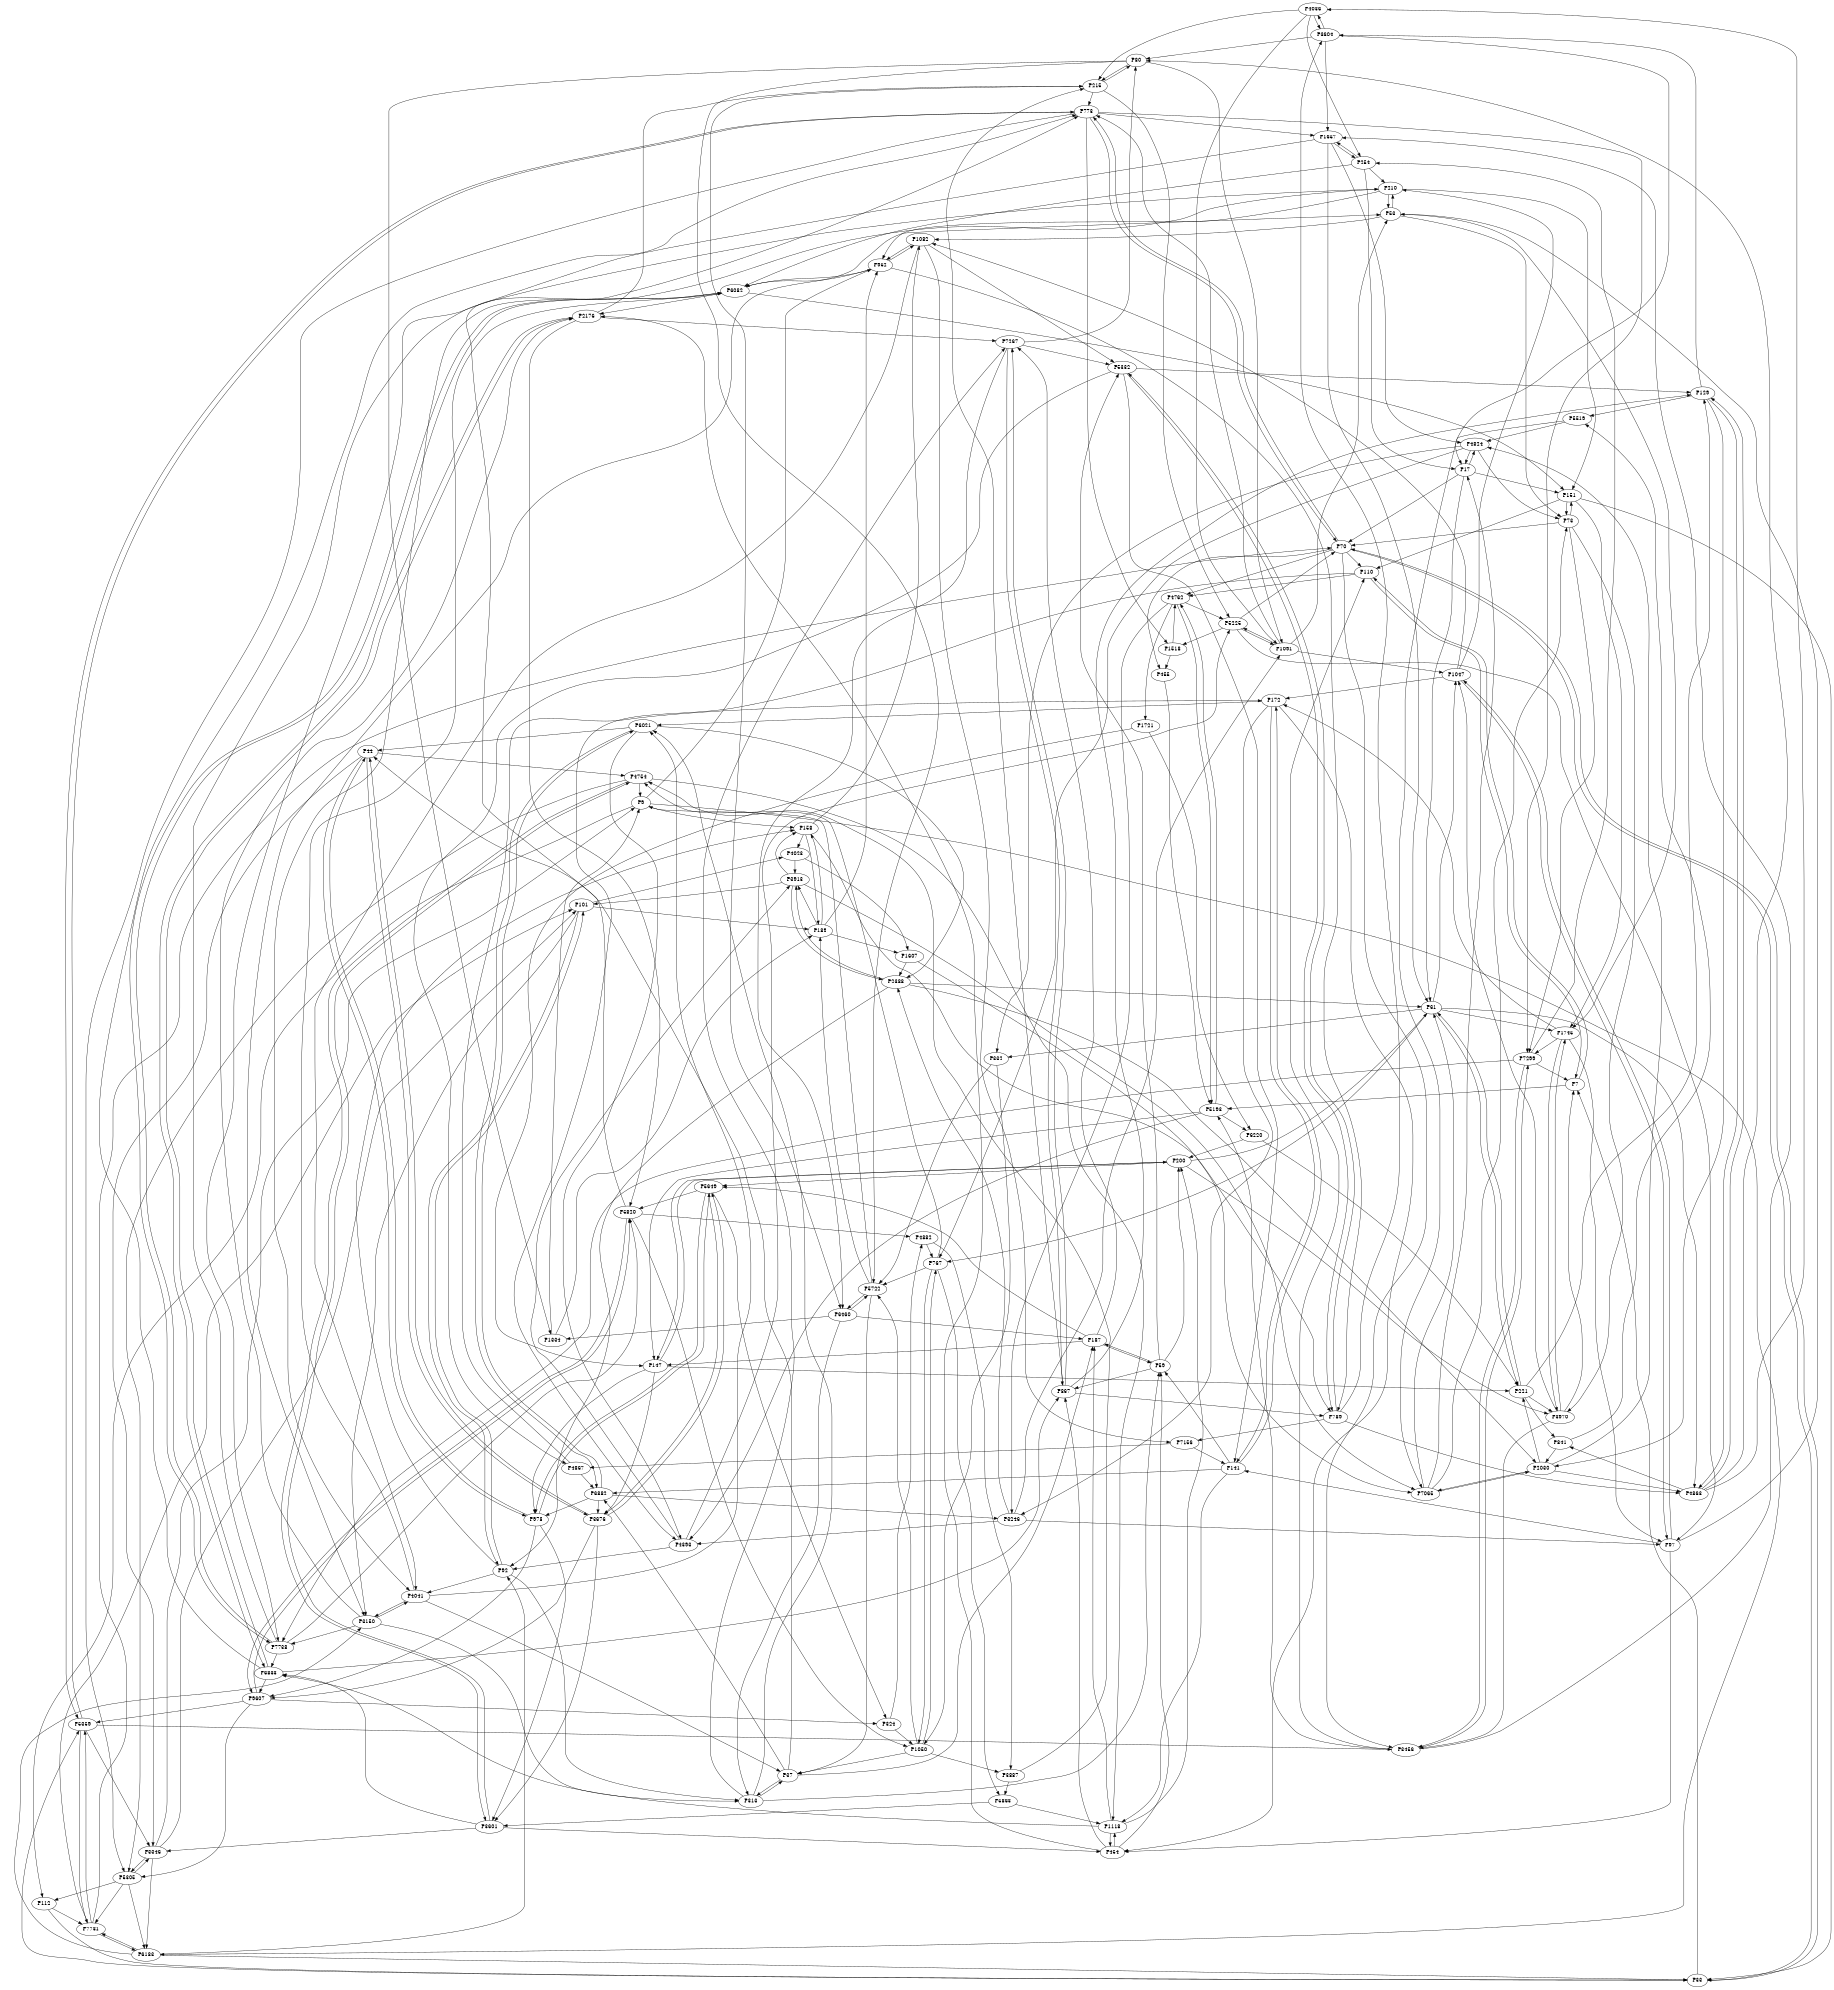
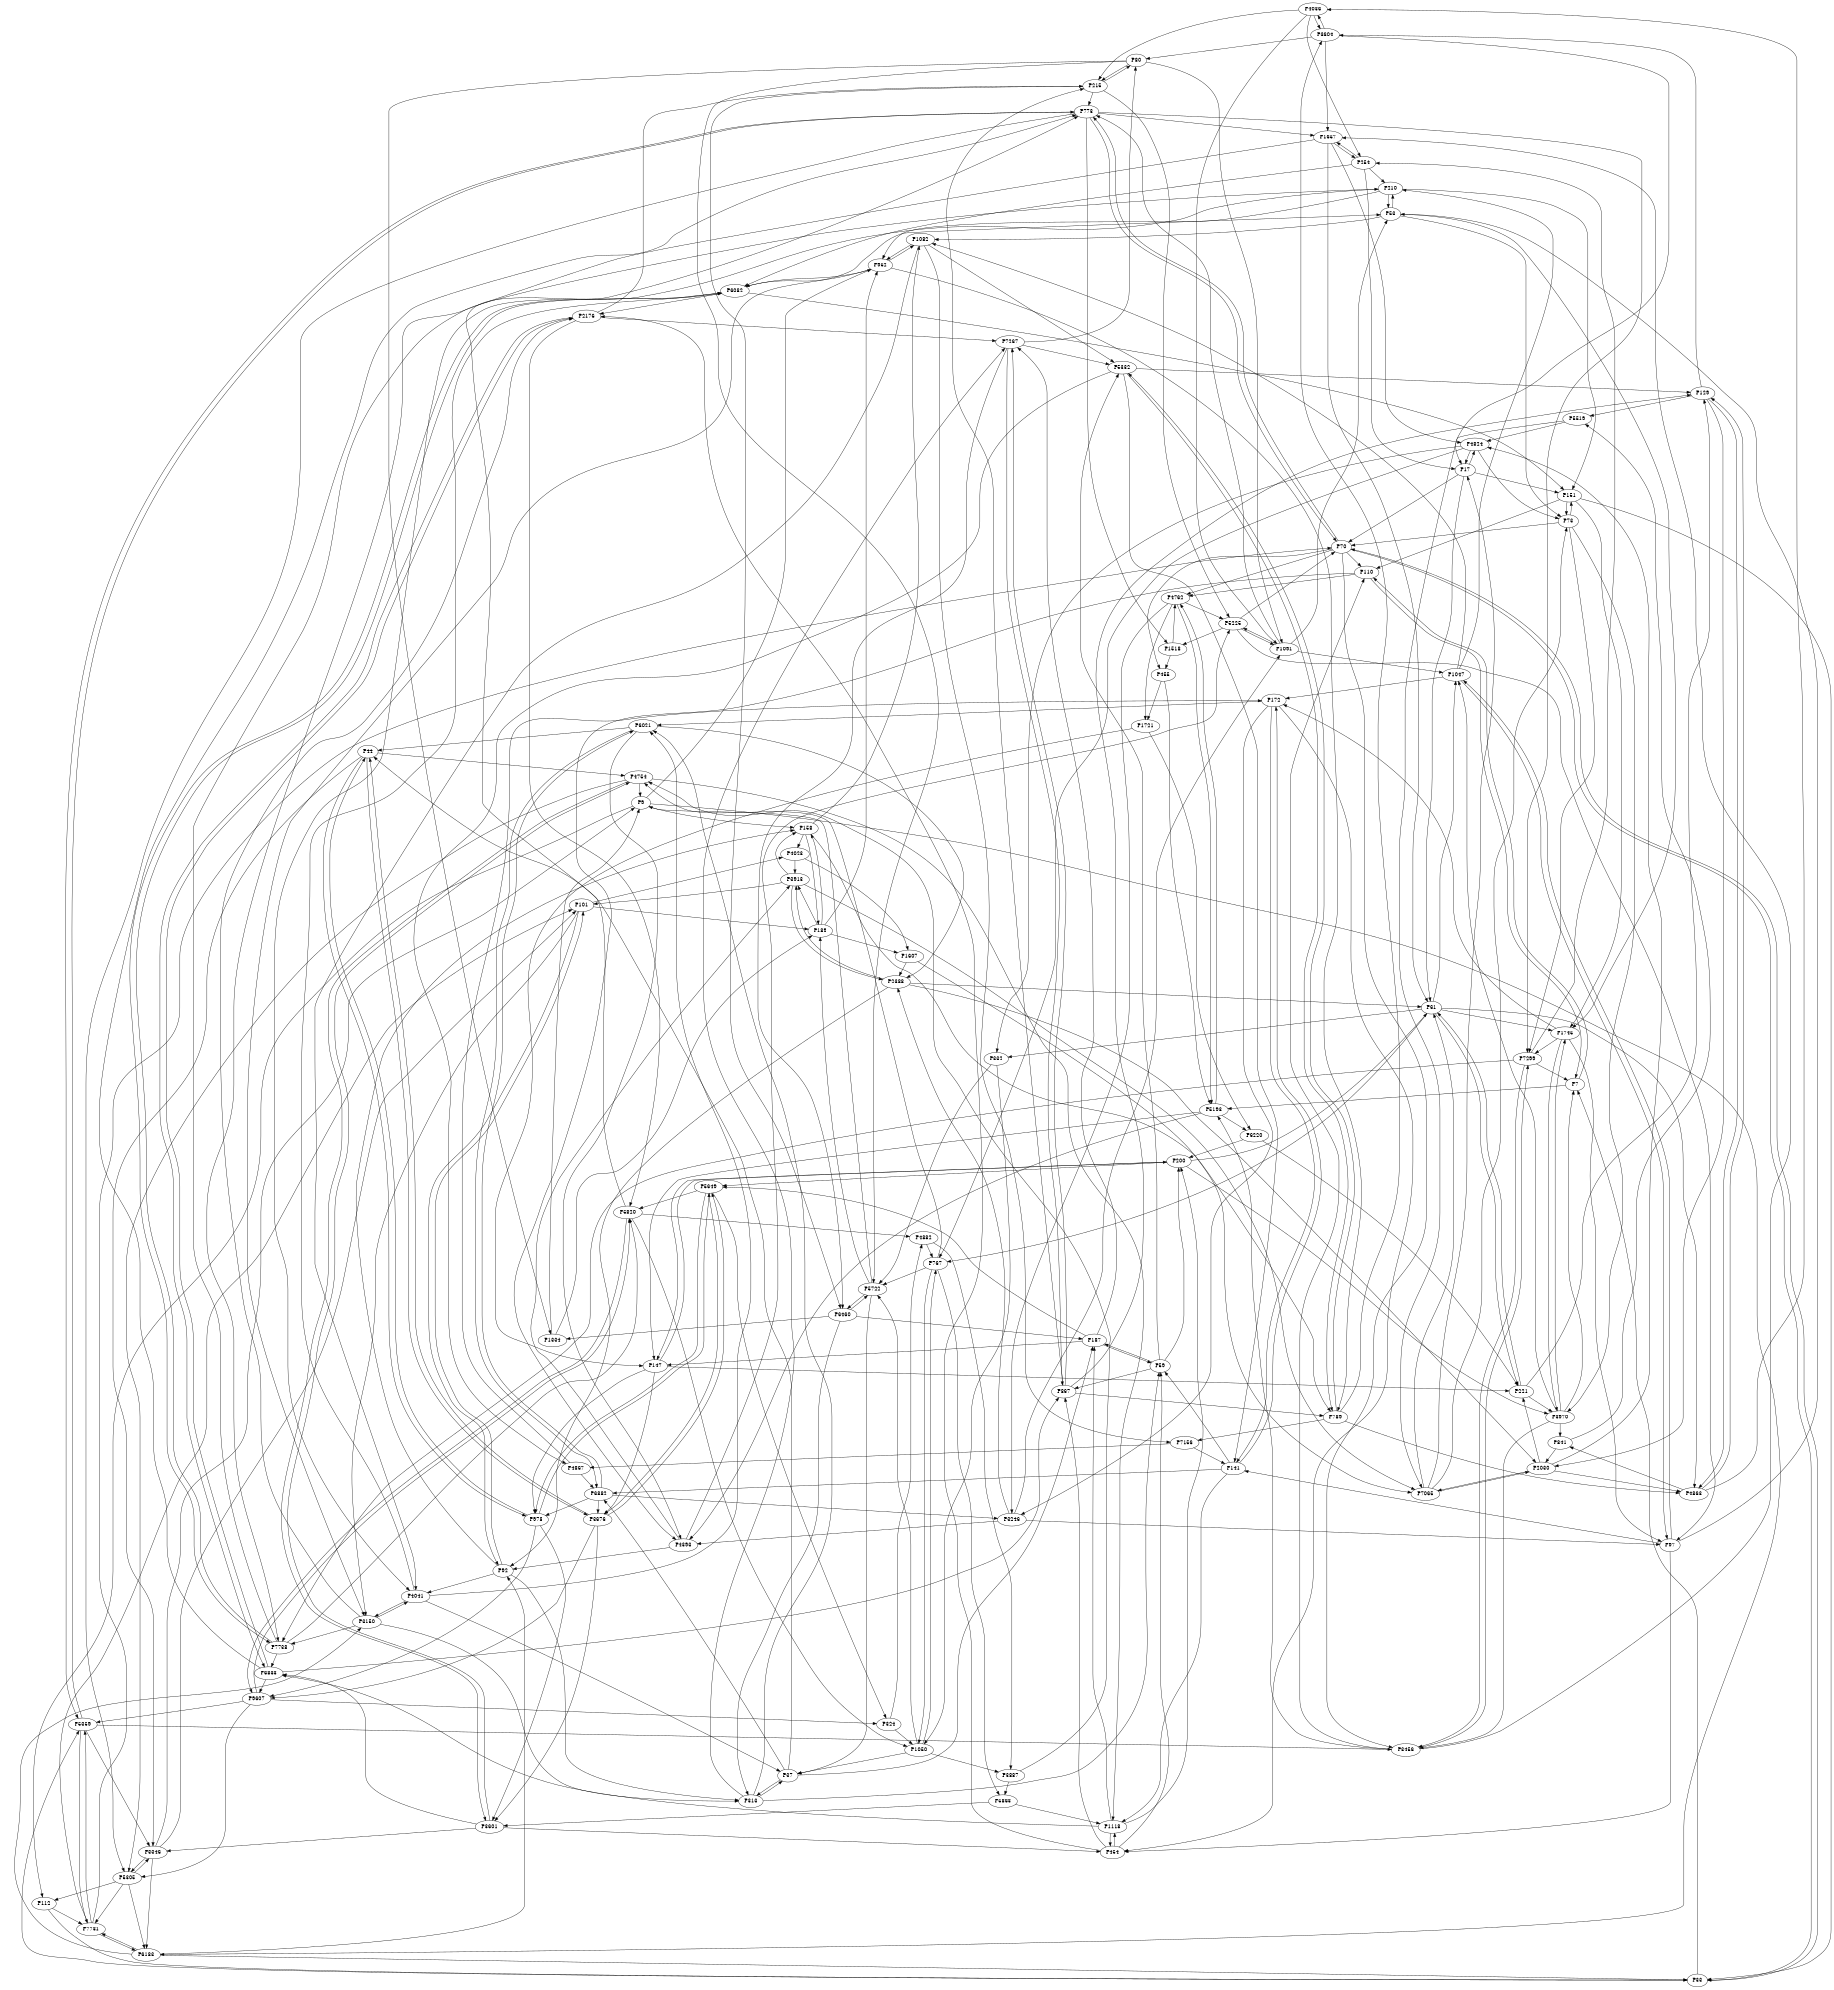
edge "P4863" -> "P80": removed
edge "P455" -> "P1721": added
edge "P221" -> "P841": now "P3970" -> "P841"
